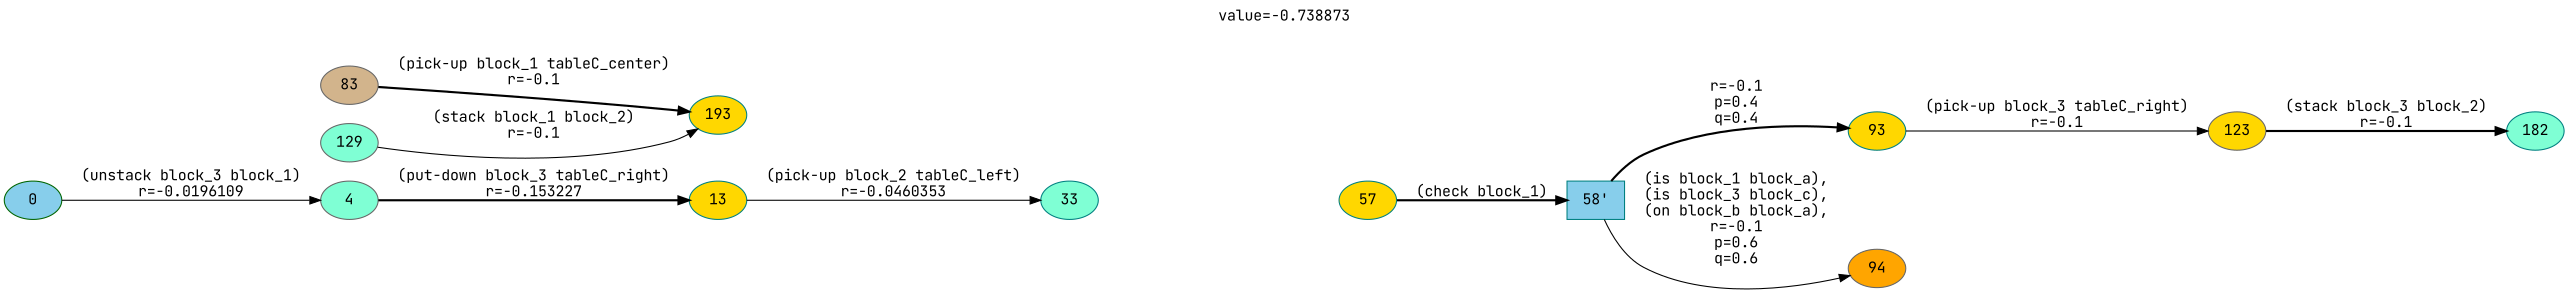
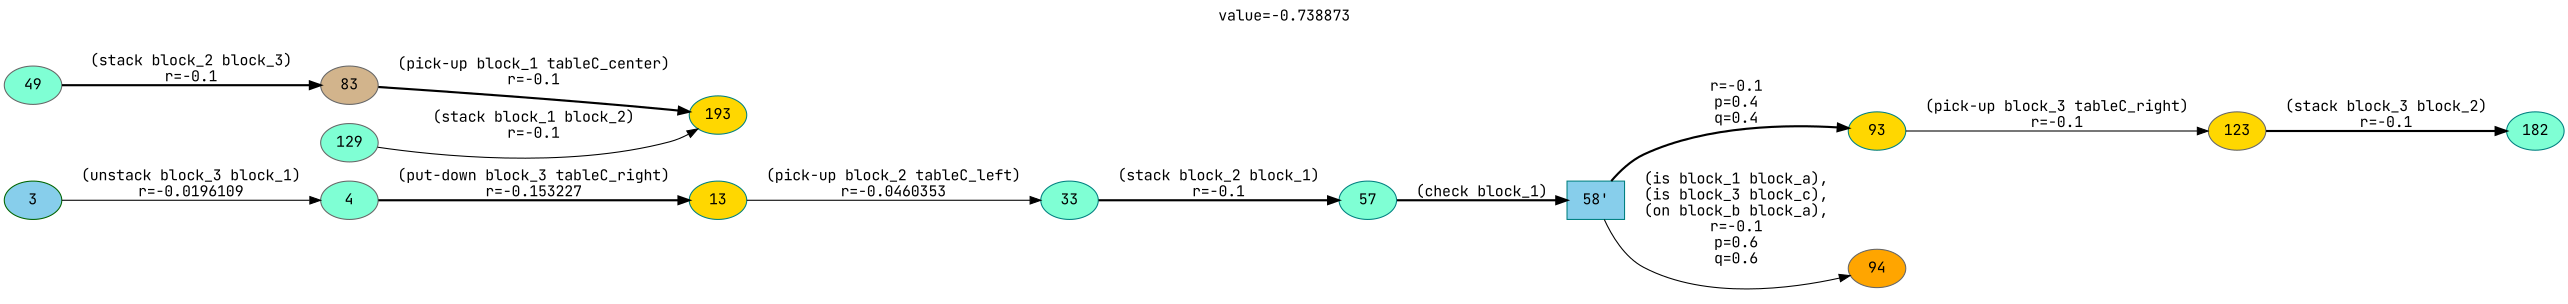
node "49": added
node "0": label "0" -> "3"
edge "33" -> "57": added, label "(stack block_2 block_1) r=-0.1"
node "57": fillcolor gold -> aquamarine
